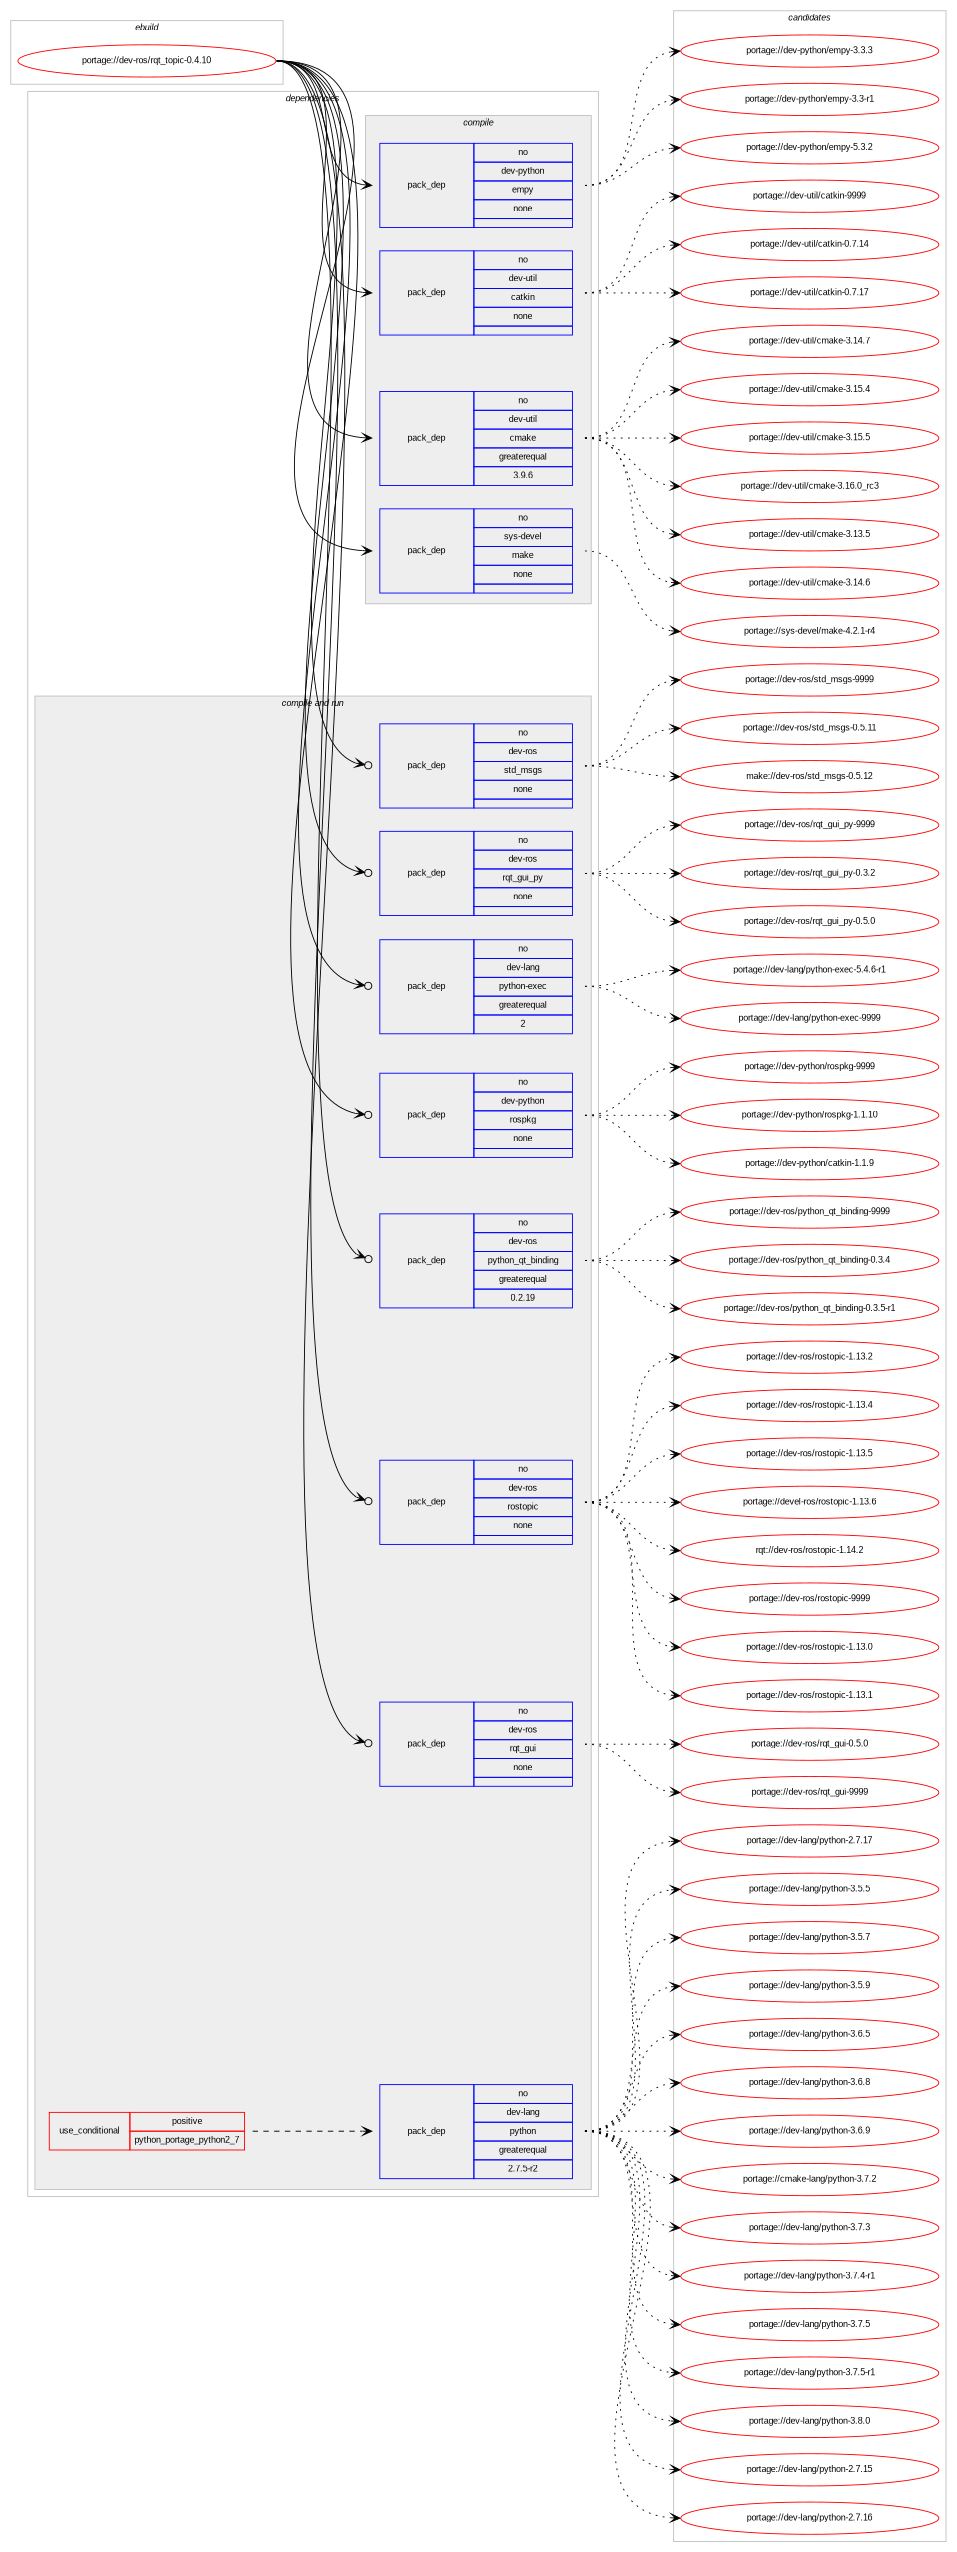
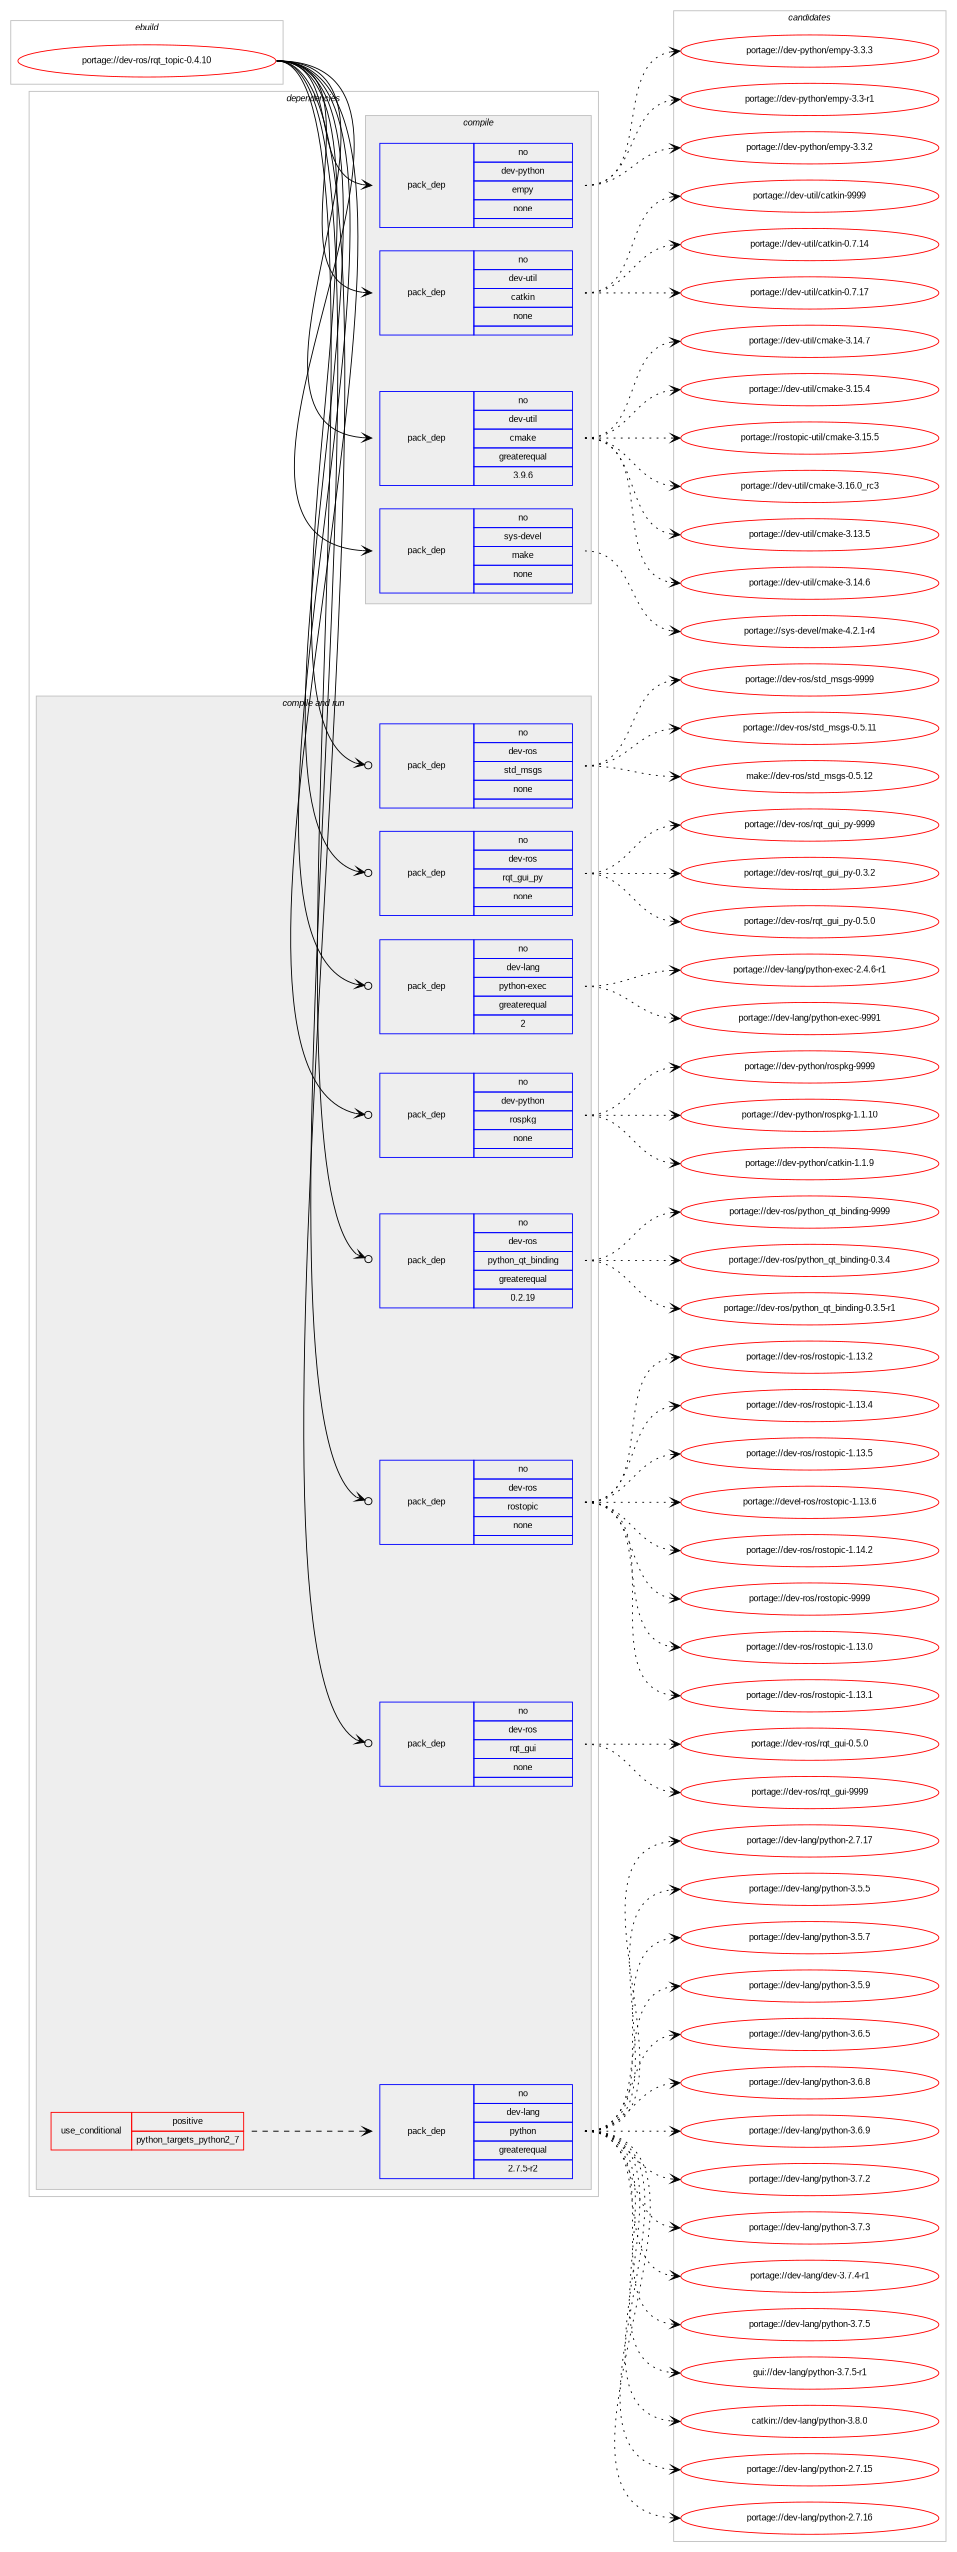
node "portage://dev-python/empy-5.3.2": label "portage://dev-python/empy-5.3.2" -> "portage://dev-python/empy-3.3.2"
node "portage://dev-util/cmake-3.15.5": label "portage://dev-util/cmake-3.15.5" -> "portage://rostopic-util/cmake-3.15.5"
node "portage://dev-lang/python-exec-5.4.6-r1": label "portage://dev-lang/python-exec-5.4.6-r1" -> "portage://dev-lang/python-exec-2.4.6-r1"
node "portage://dev-lang/python-exec-9999": label "portage://dev-lang/python-exec-9999" -> "portage://dev-lang/python-exec-9991"
node "rqt://dev-ros/rostopic-1.14.2": label "rqt://dev-ros/rostopic-1.14.2" -> "portage://dev-ros/rostopic-1.14.2"
node "use_conditional": text "python_portage_python2_7" -> "python_targets_python2_7"
node "portage://cmake-lang/python-3.7.2": label "portage://cmake-lang/python-3.7.2" -> "portage://dev-lang/python-3.7.2"
node "portage://dev-lang/python-3.7.4-r1": label "portage://dev-lang/python-3.7.4-r1" -> "portage://dev-lang/dev-3.7.4-r1"
node "portage://dev-lang/python-3.7.5-r1": label "portage://dev-lang/python-3.7.5-r1" -> "gui://dev-lang/python-3.7.5-r1"
node "portage://dev-lang/python-3.8.0": label "portage://dev-lang/python-3.8.0" -> "catkin://dev-lang/python-3.8.0"
